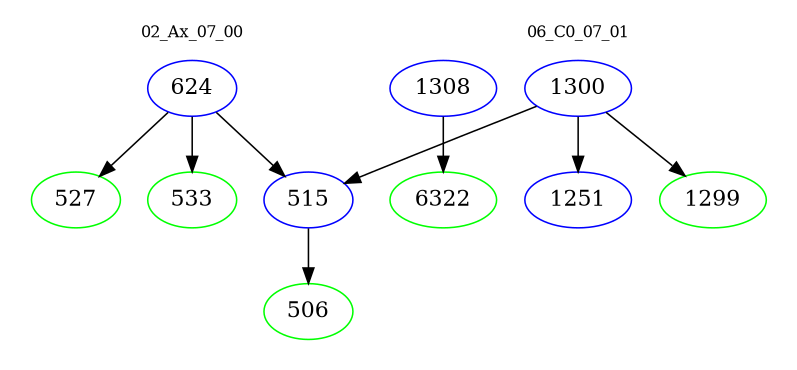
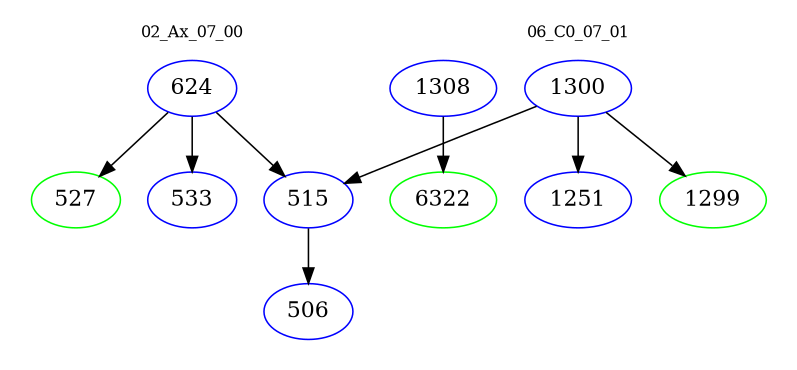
node "533": color green -> blue
node "506": color green -> blue
